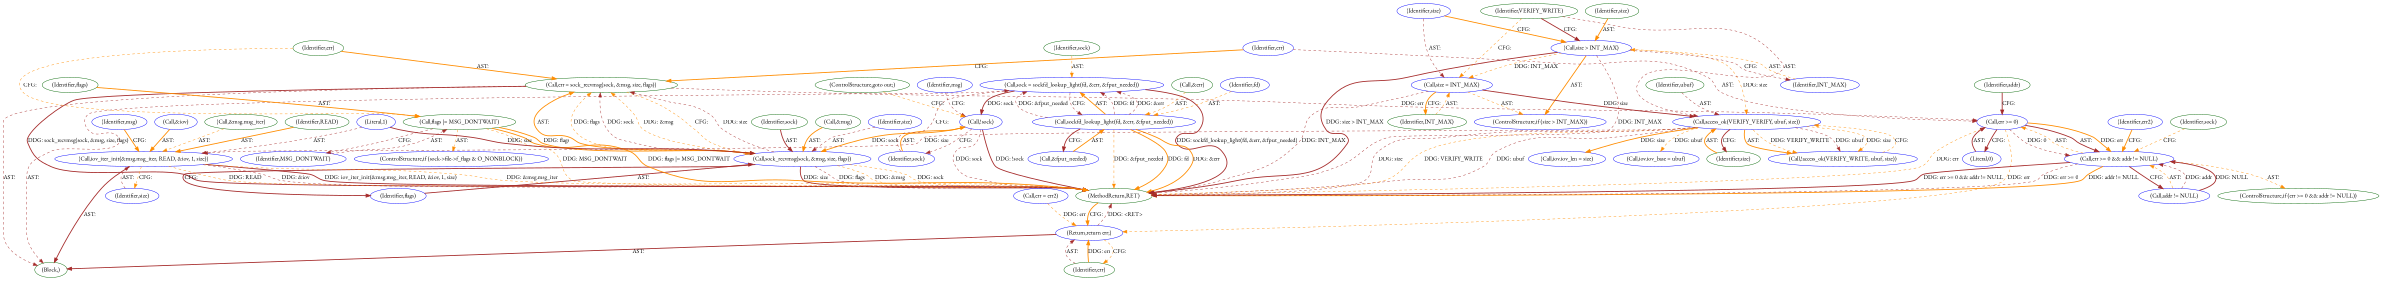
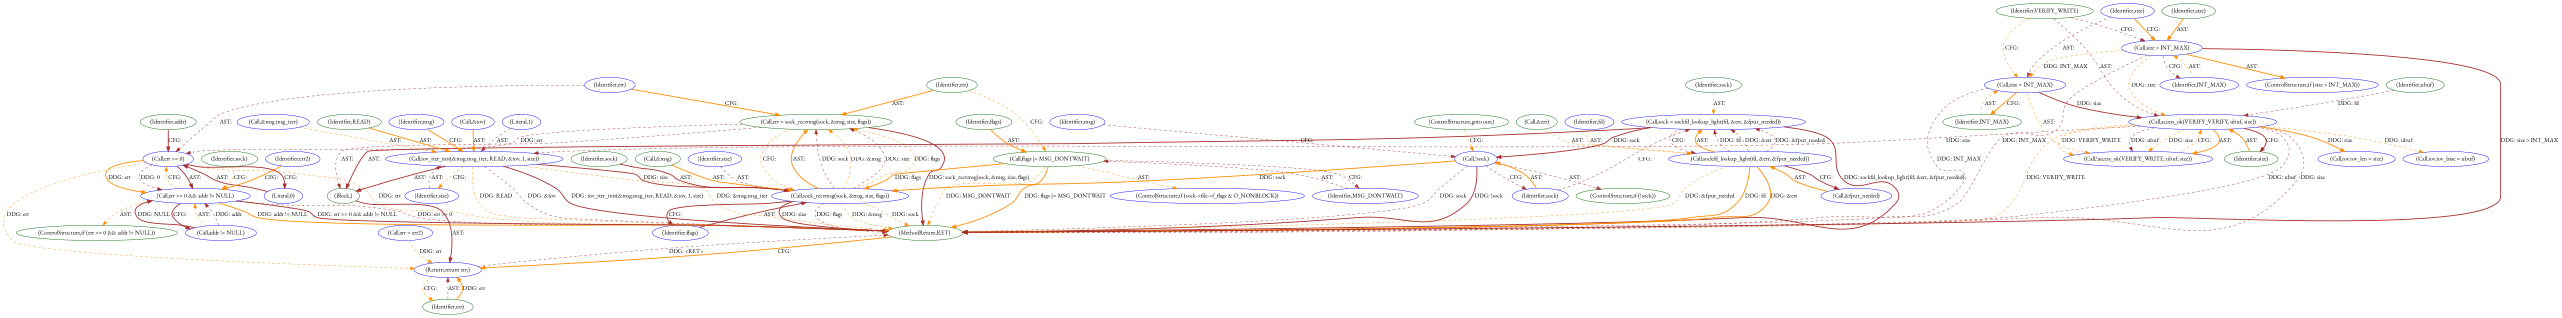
edge "(Identifier,VERIFY_WRITE)" -> "(Call,size > INT_MAX)": style bold -> dashed
edge "(Call,sock = sockfd_lookup_light(fd, &err, &fput_needed))" -> "(Block,)": style dashed -> bold
edge "(Call,size = INT_MAX)" -> "(ControlStructure,if (size > INT_MAX))": now "(Call,size = INT_MAX)" -> "(Call,!access_ok(VERIFY_WRITE, ubuf, size))"
edge "(Identifier,ubuf)" -> "(Call,access_ok(VERIFY_VERIFY, ubuf, size))": label "AST: " -> "DDG: fd"
node "(Call,&msg.msg_iter)": color darkgreen -> blue
edge "(Call,err >= 0 && addr != NULL)" -> "(Call,err >= 0)": label "AST: " -> "CFG: "
edge "(Literal,1)" -> "(Call,sock_recvmsg(sock, &msg, size, flags))": now "(Call,iov_iter_init(&msg.msg_iter, READ, &iov, 1, size))" -> "(Call,sock_recvmsg(sock, &msg, size, flags))"
node "(ControlStructure,if (!sock))": added
edge "(Return,return err;)" -> "(Block,)": reversed
